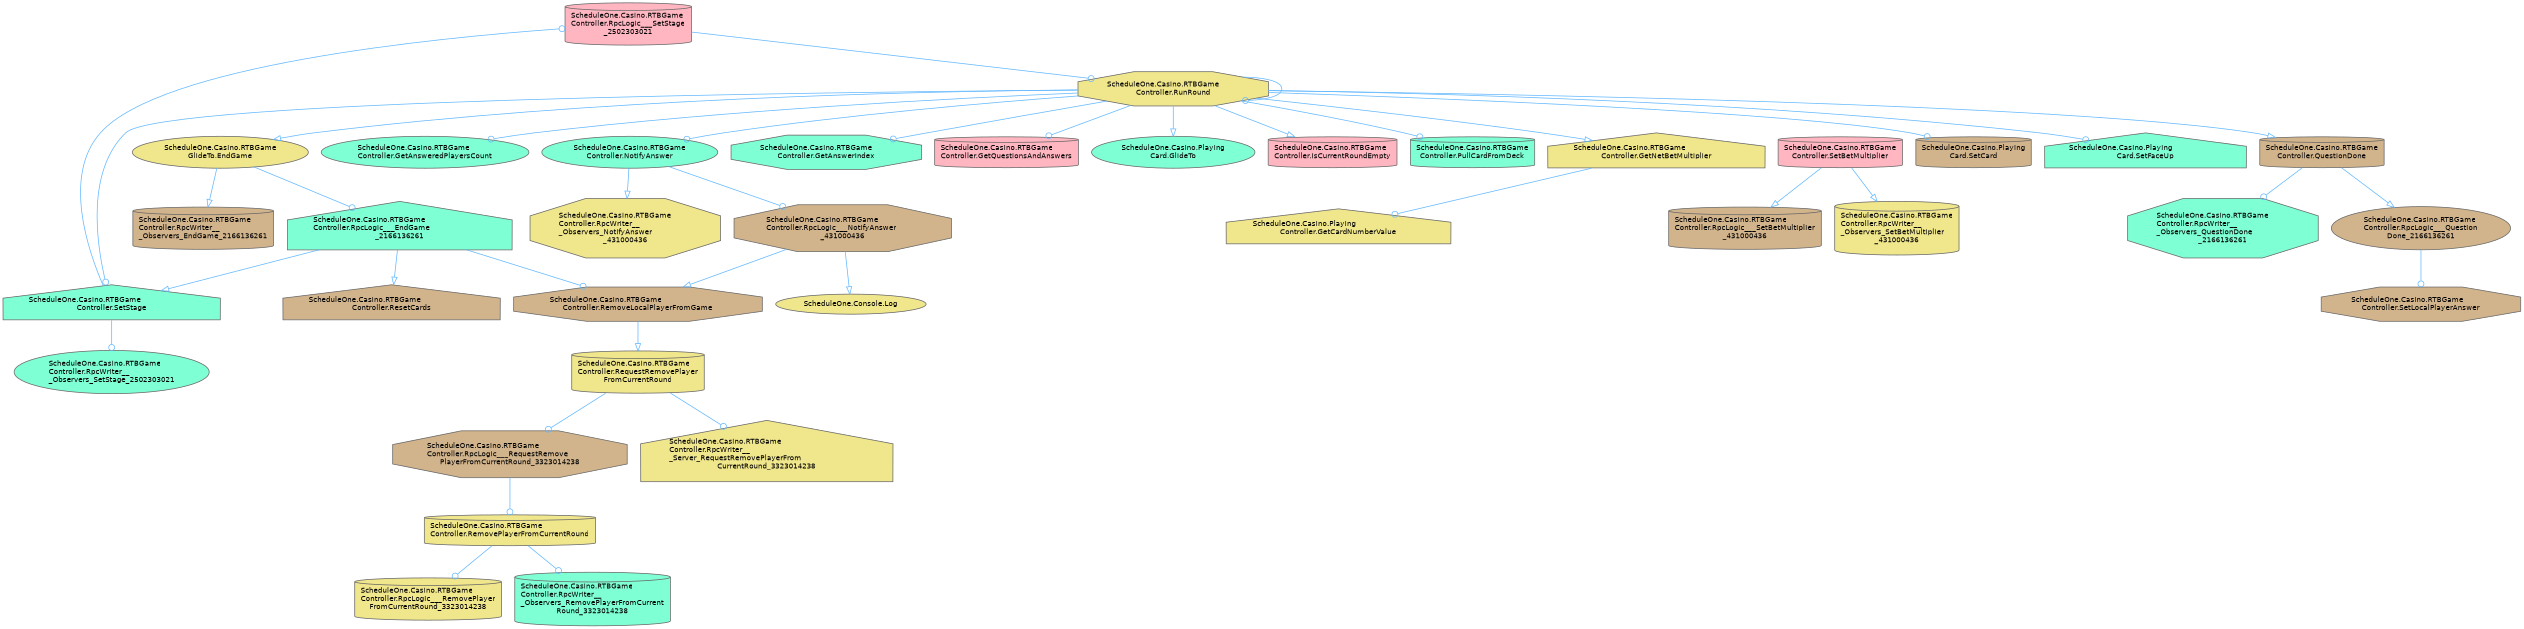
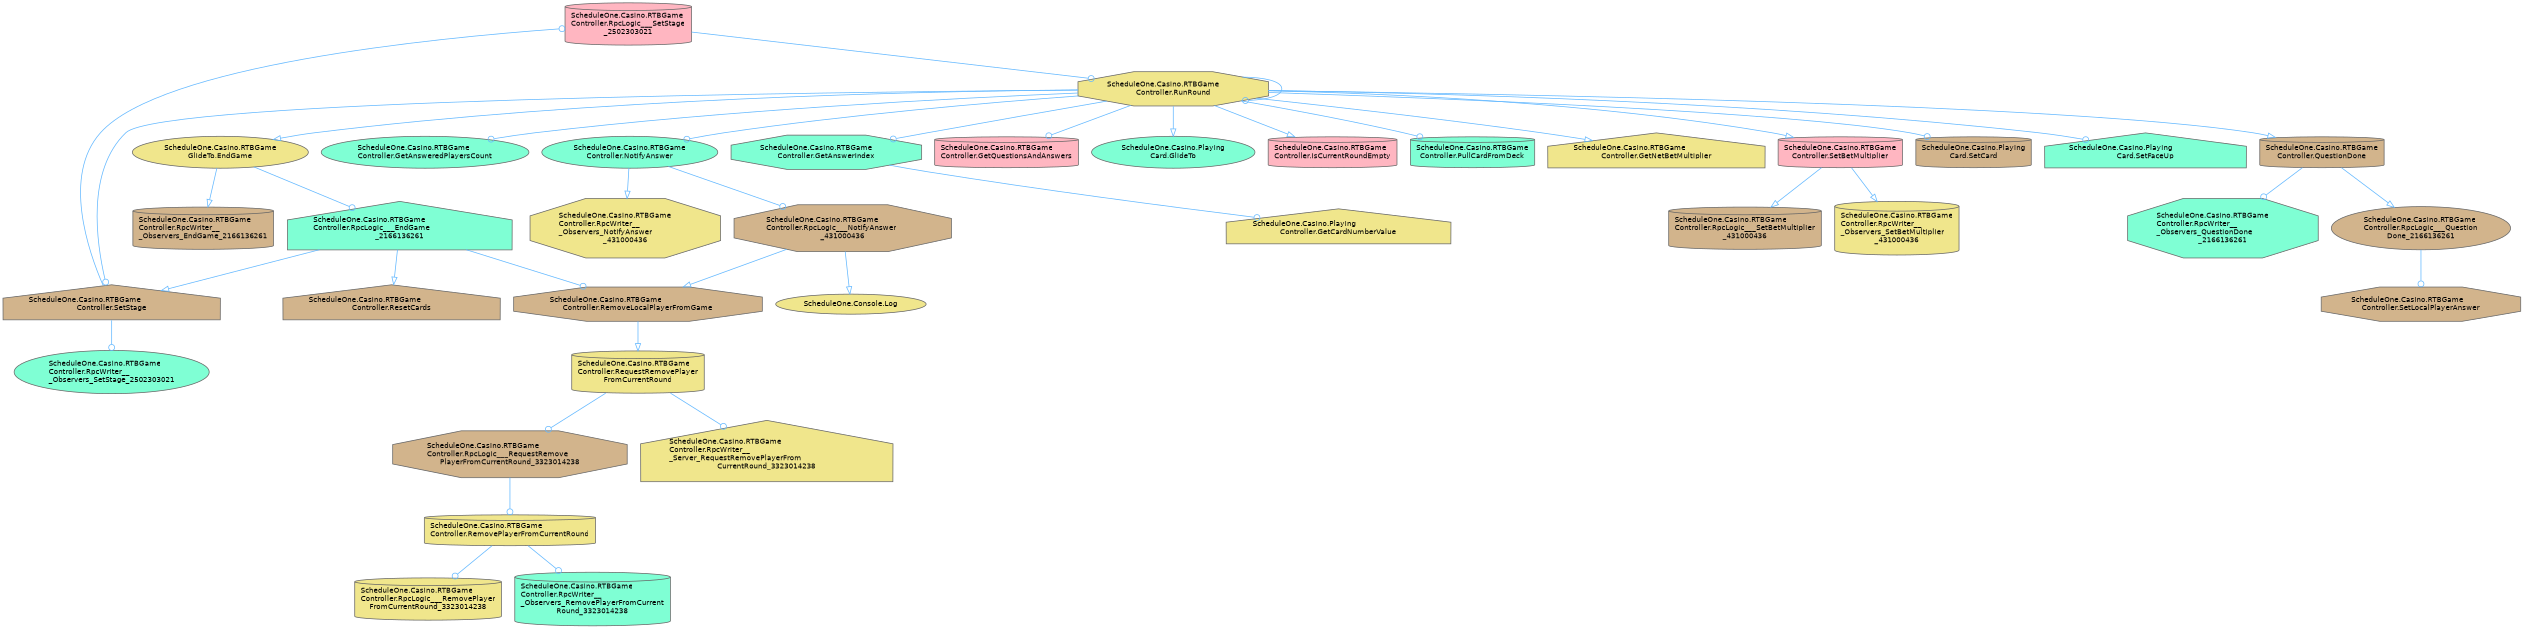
edge "ScheduleOne.Casino.RTBGame Controller.RunRound" -> "ScheduleOne.Casino.RTBGame Controller.SetBetMultiplier": added
edge "ScheduleOne.Casino.RTBGame Controller.GetNetBetMultiplier" -> "ScheduleOne.Casino.Playing Controller.GetCardNumberValue": now "ScheduleOne.Casino.RTBGame Controller.GetAnswerIndex" -> "ScheduleOne.Casino.Playing Controller.GetCardNumberValue"
node "ScheduleOne.Casino.RTBGame Controller.SetStage": fillcolor aquamarine -> tan
